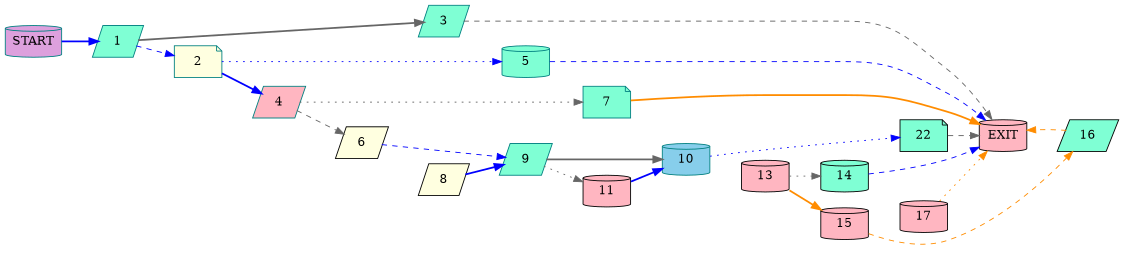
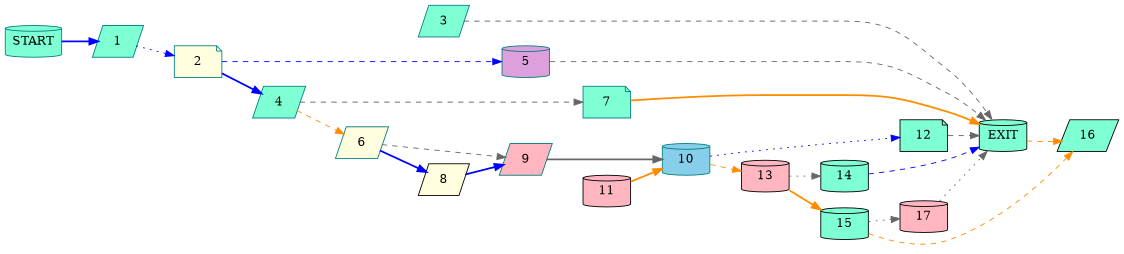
edge "1" -> "3": removed
node "START": fillcolor plum -> aquamarine
edge "1" -> "2": style dashed -> dotted
edge "2" -> "5": style dotted -> dashed
node "5": fillcolor aquamarine -> plum
edge "5" -> "EXIT": color blue -> gray40
node "4": fillcolor lightpink -> aquamarine
edge "4" -> "7": style dotted -> dashed
edge "4" -> "6": color gray40 -> darkorange
edge "16" -> "EXIT": reversed
node "22": label "22" -> "12"
node "EXIT": fillcolor lightpink -> aquamarine
node "6": color black -> teal
edge "6" -> "9": color blue -> gray40
edge "6" -> "8": added
node "9": fillcolor aquamarine -> lightpink
edge "10" -> "13": added
edge "9" -> "11": removed
edge "11" -> "10": color blue -> darkorange
edge "17" -> "EXIT": color darkorange -> gray40
edge "15" -> "17": added
node "15": fillcolor lightpink -> aquamarine
